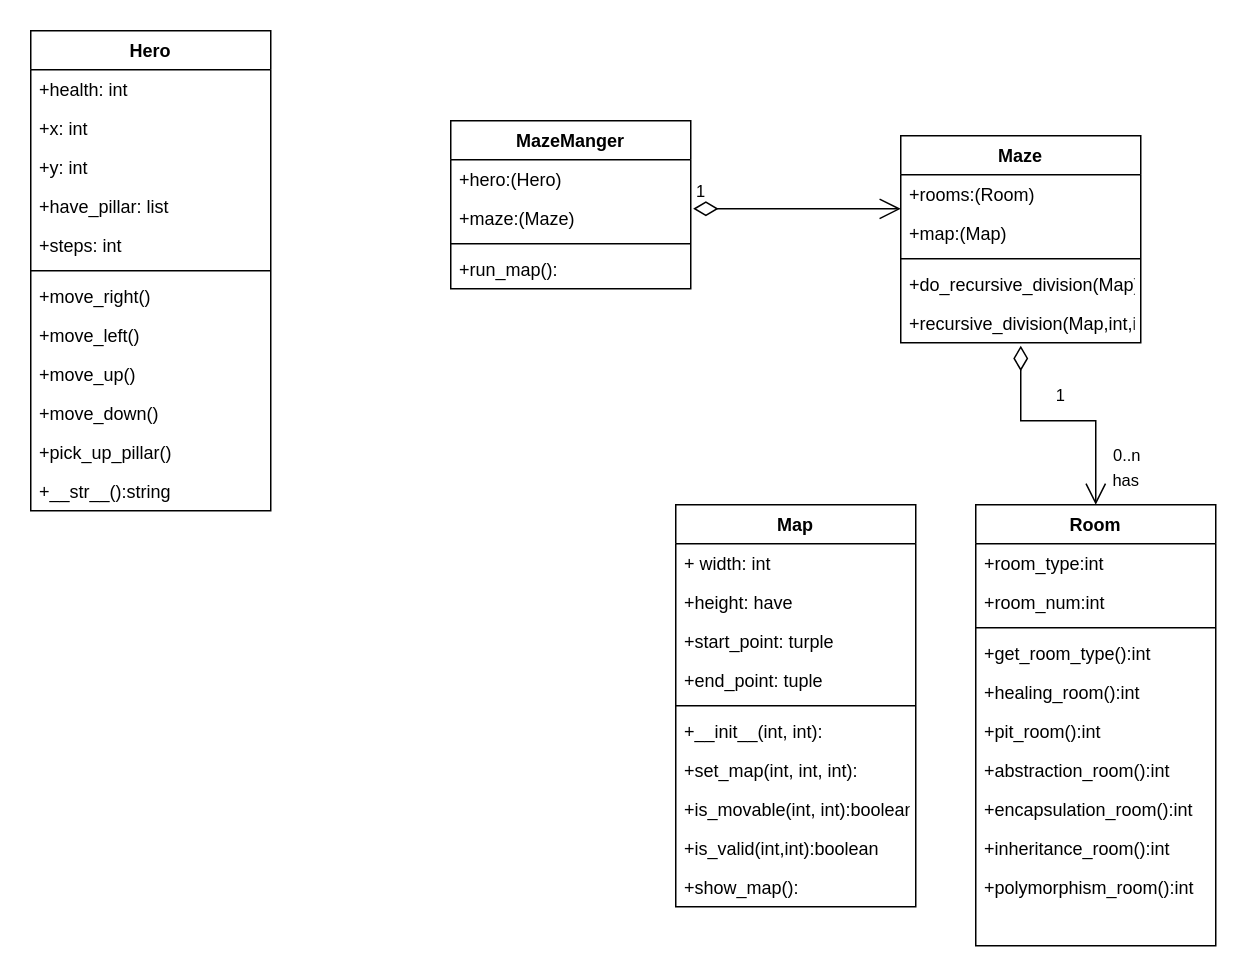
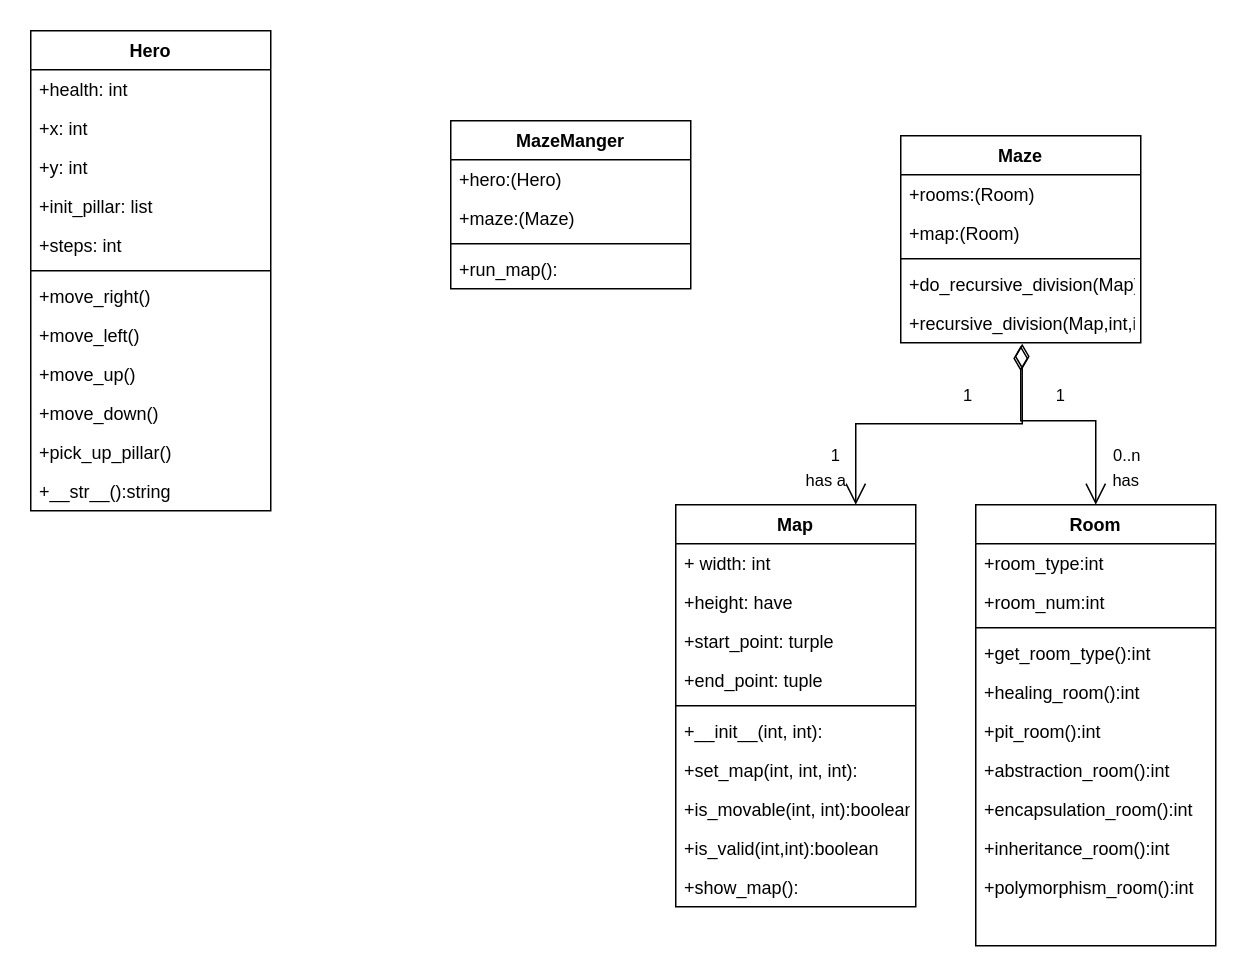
node "+have_pillar: list": label "+have_pillar: list" -> "+init_pillar: list"
edge "+rooms:(Room)" -- "+maze:(Maze)": removed, label "1"
node "+map:(Map)": label "+map:(Map)" -> "+map:(Room)"
edge "+recursive_division(Map,int,int,int,int,int)" -- "Map": added, labels "1", "has a", "1"
